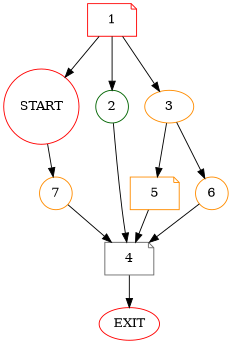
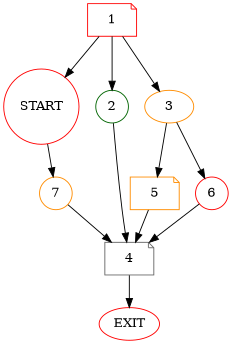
node "6": color darkorange -> red
